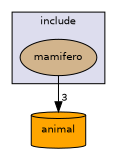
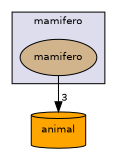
cluster "include": label "include" -> "mamifero"
